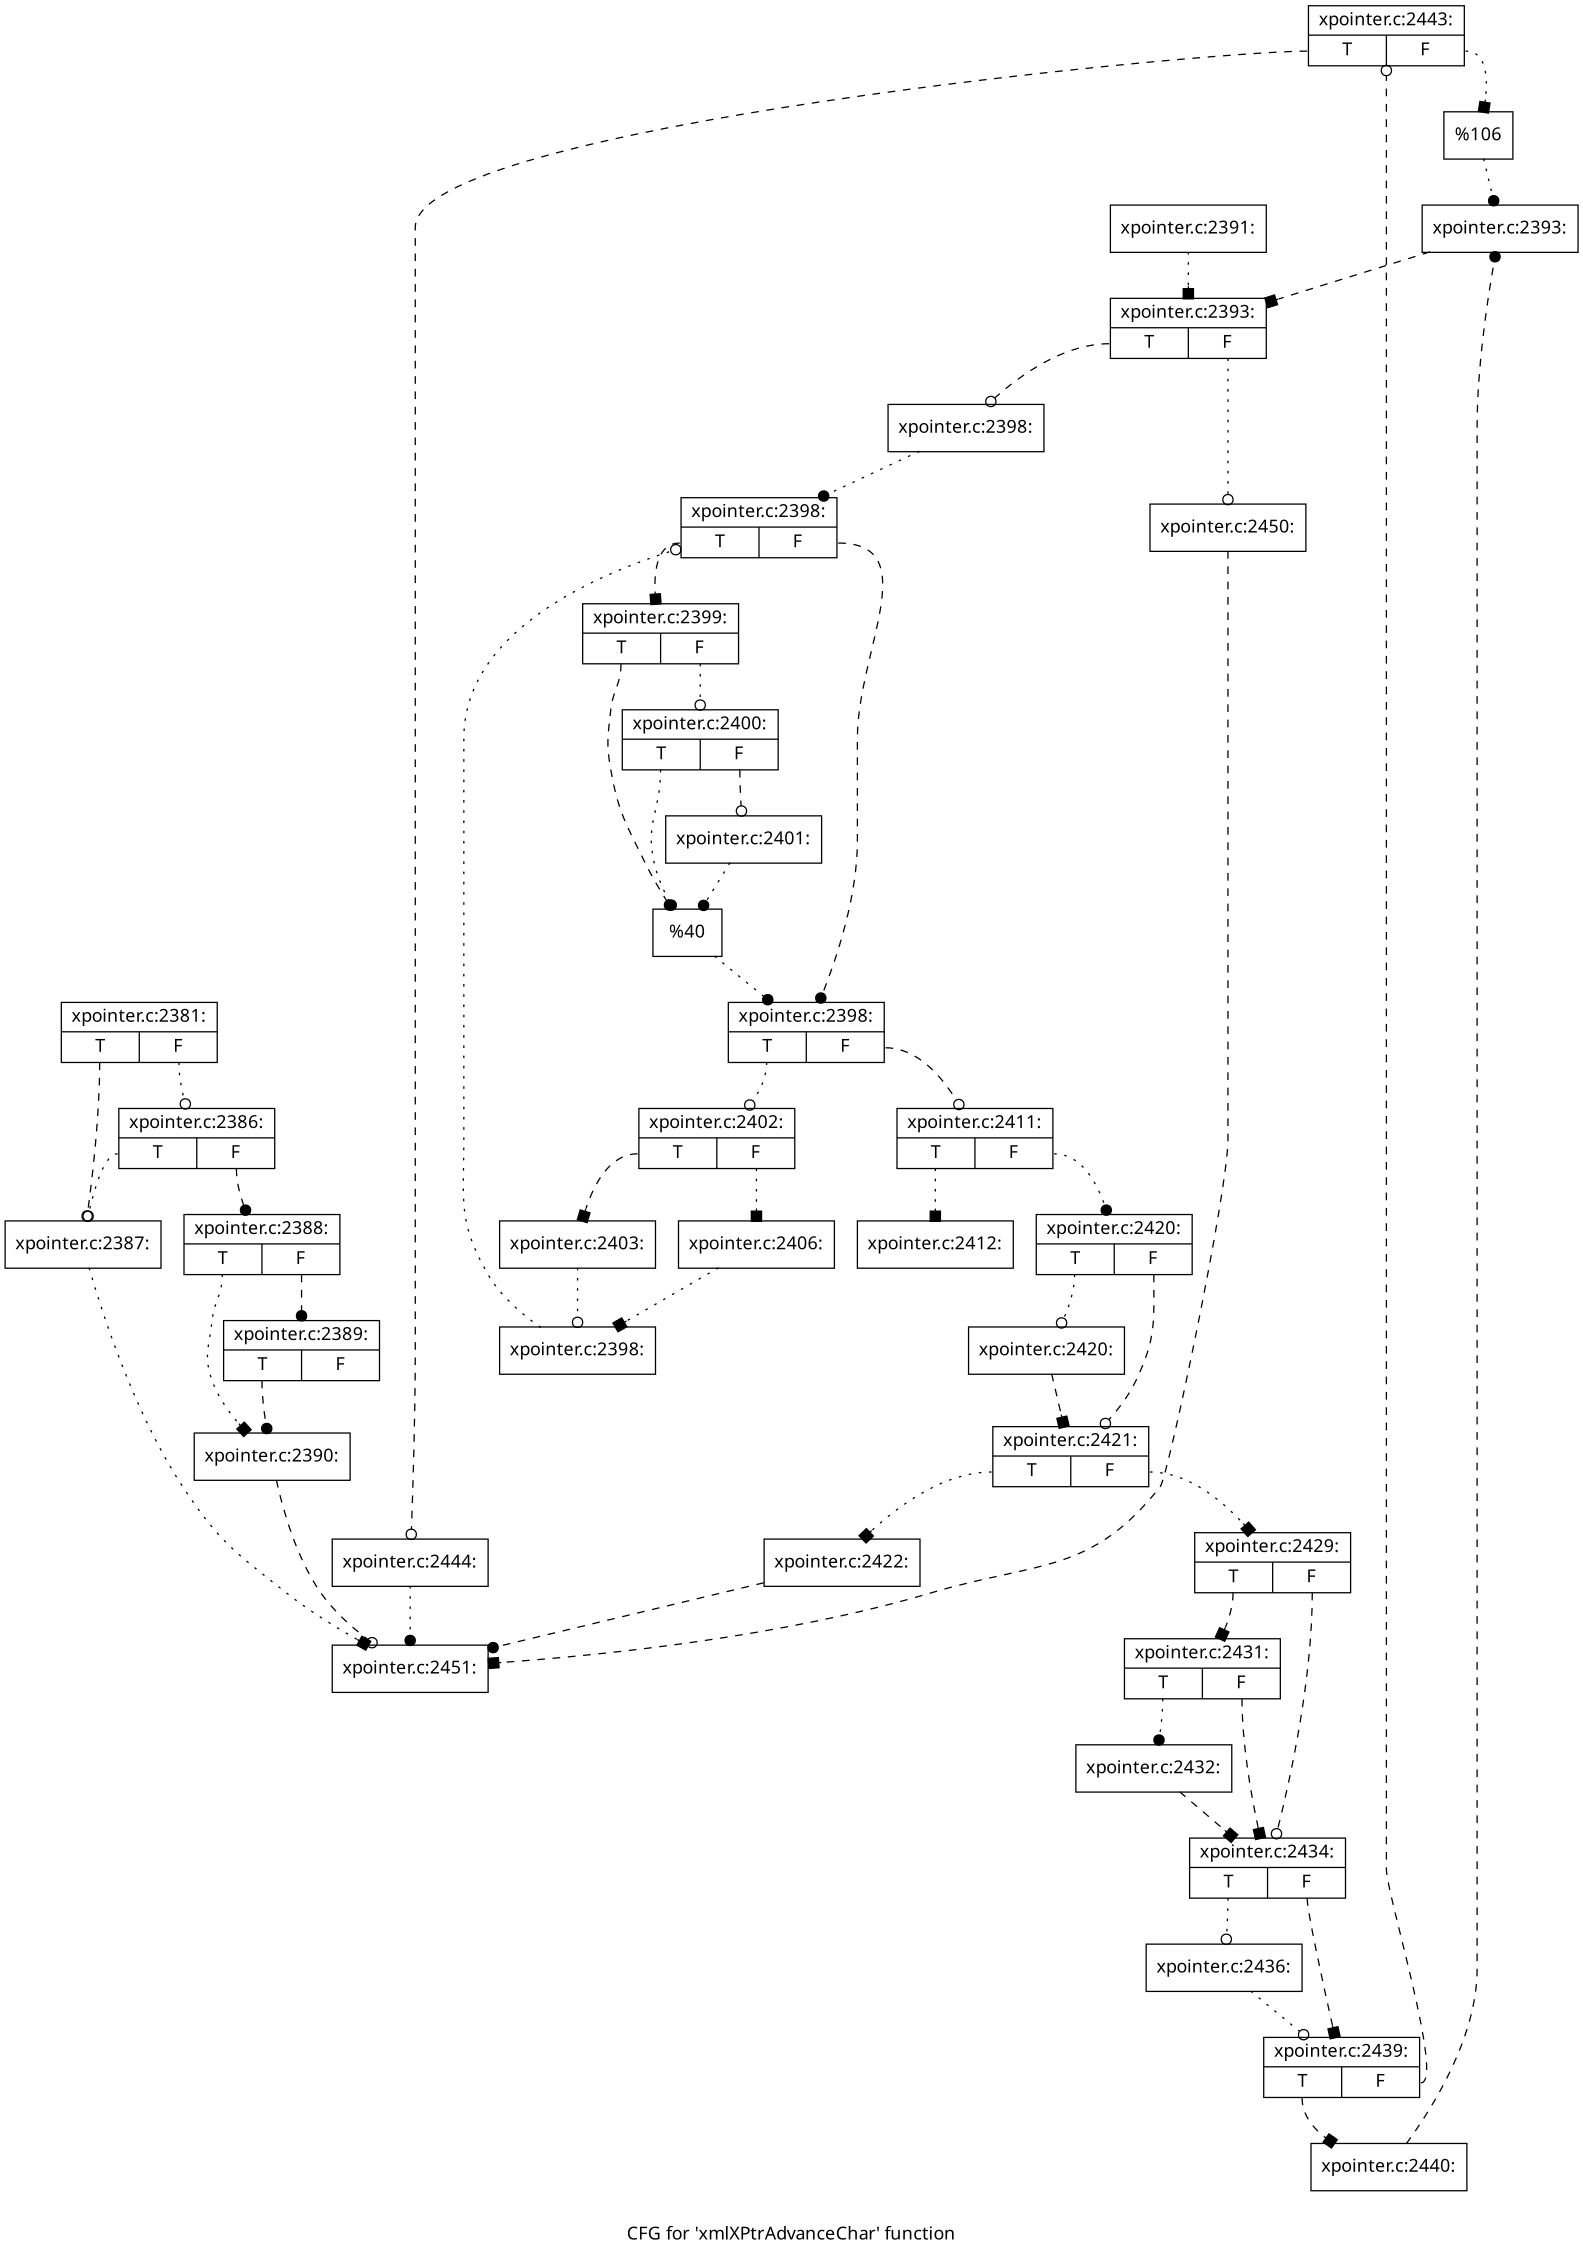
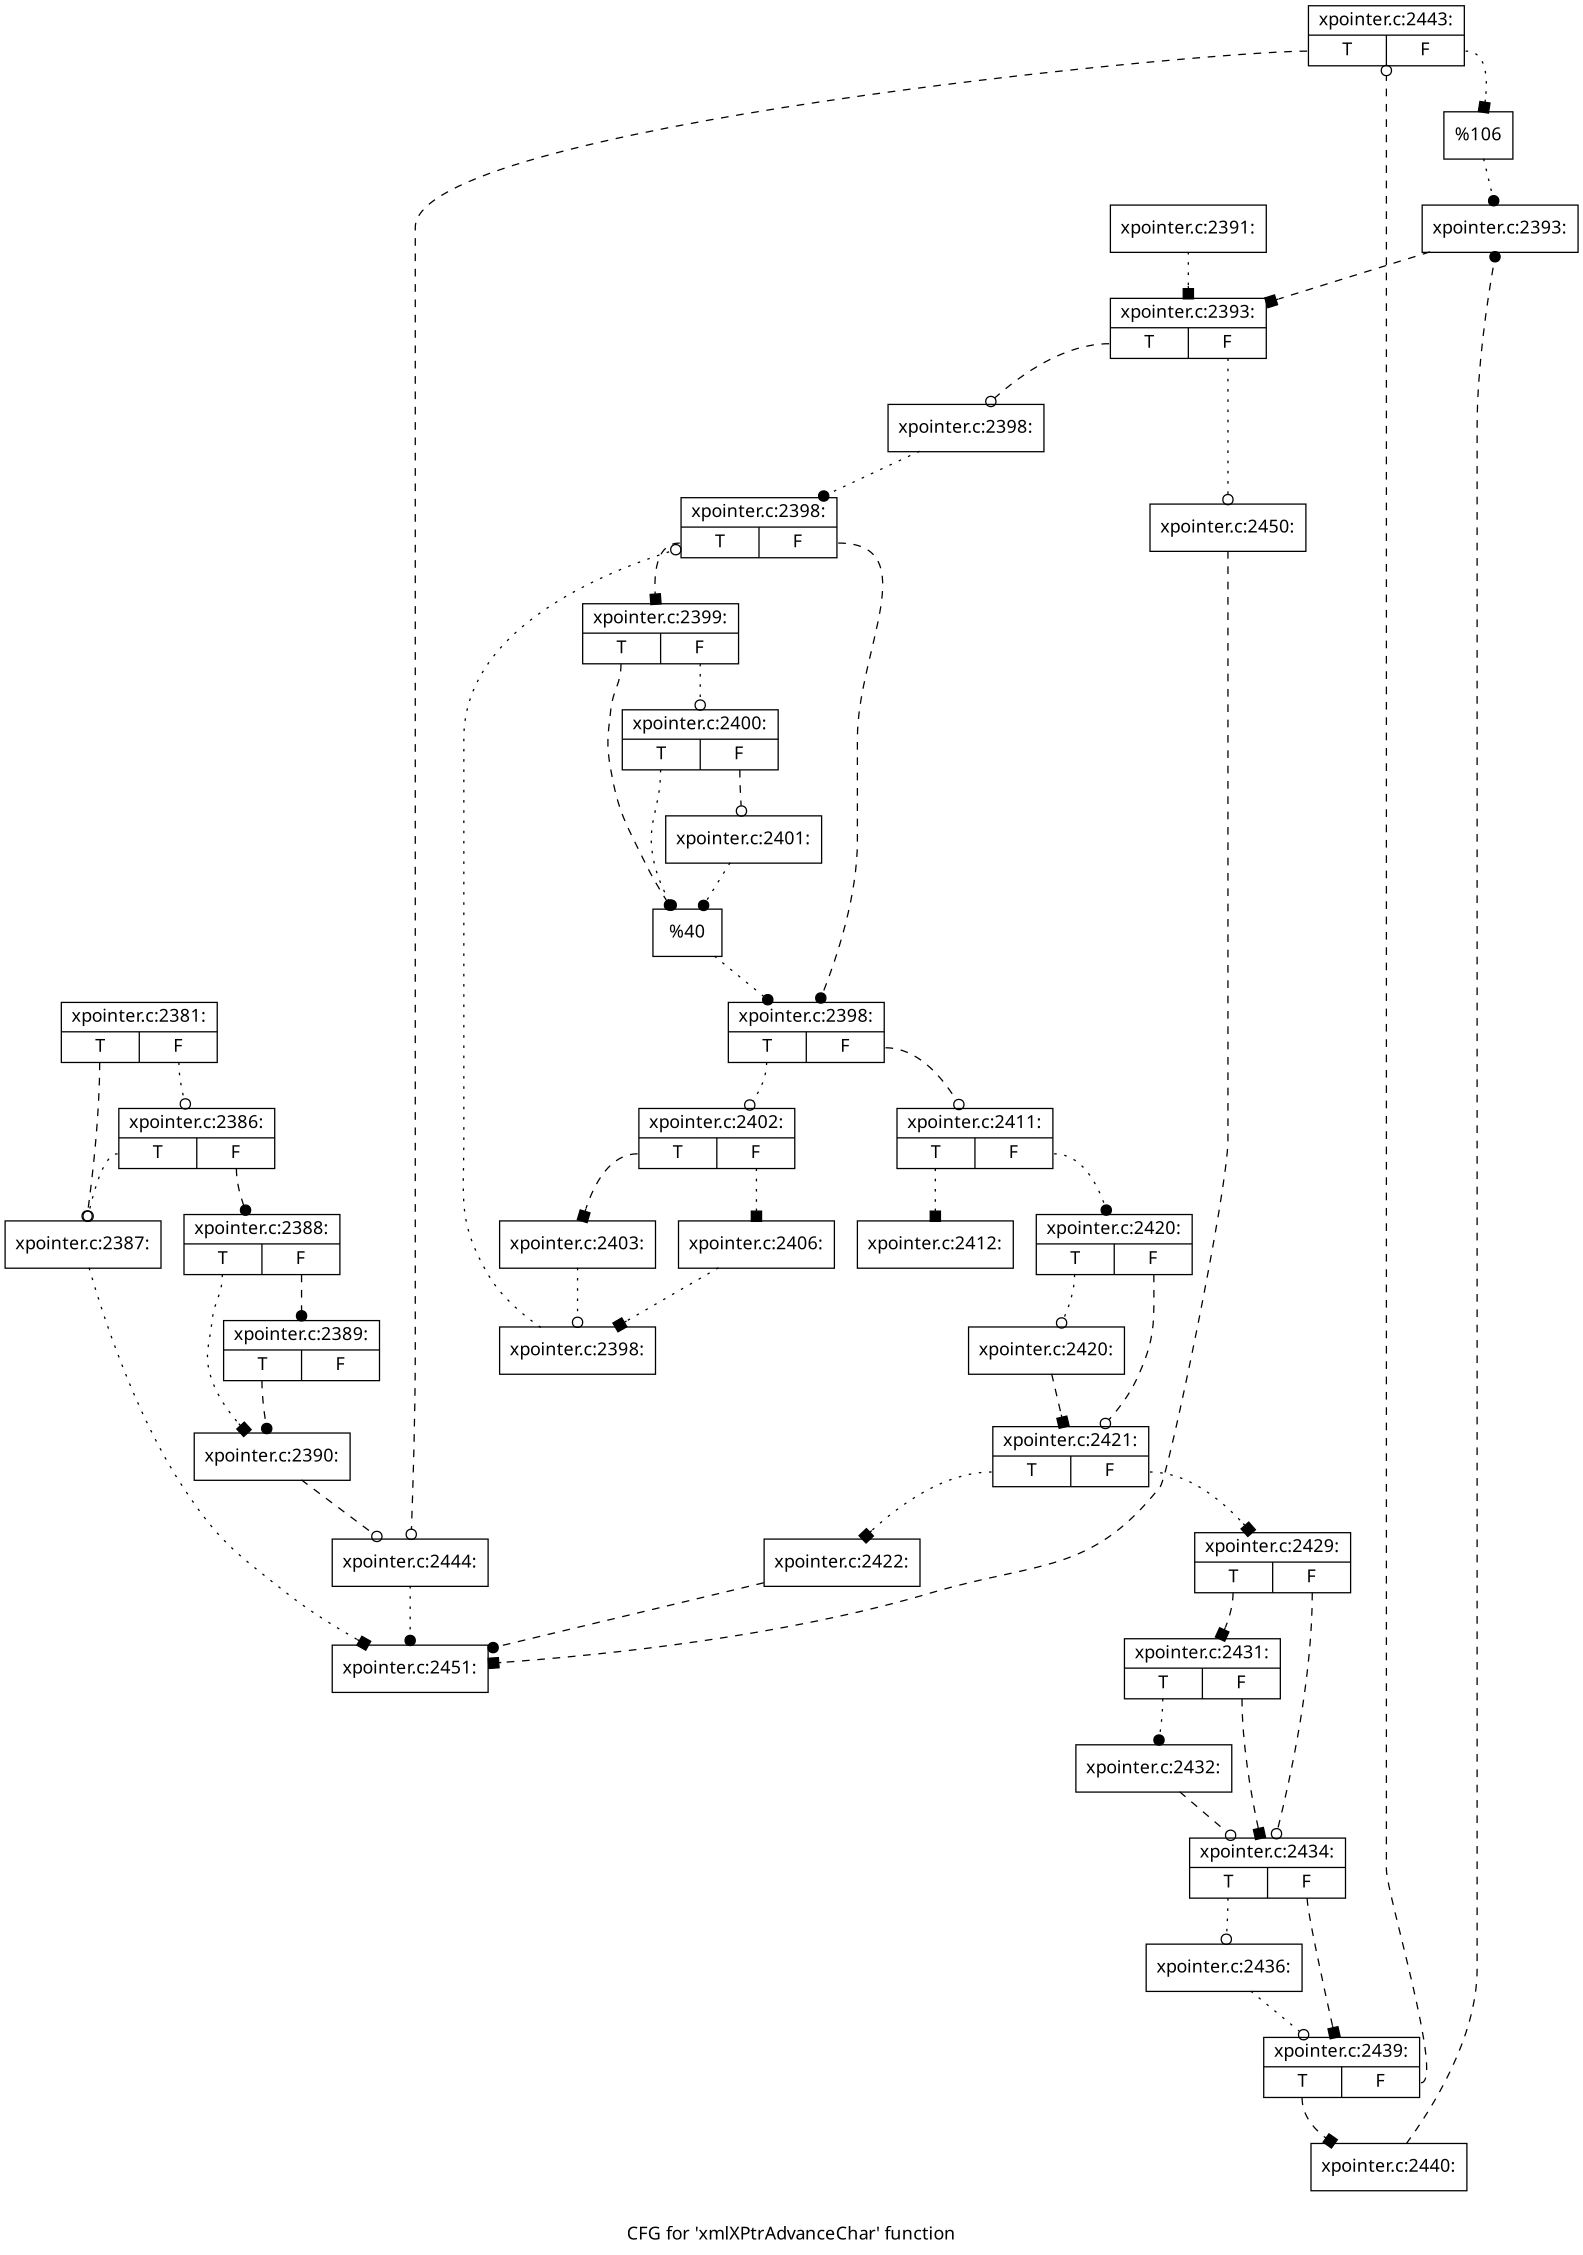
edge "xpointer.c:2390:" -> "xpointer.c:2451:": now "xpointer.c:2390:" -> "xpointer.c:2444:"
edge "xpointer.c:2432:" -> "xpointer.c:2434:": arrowhead box -> odot
